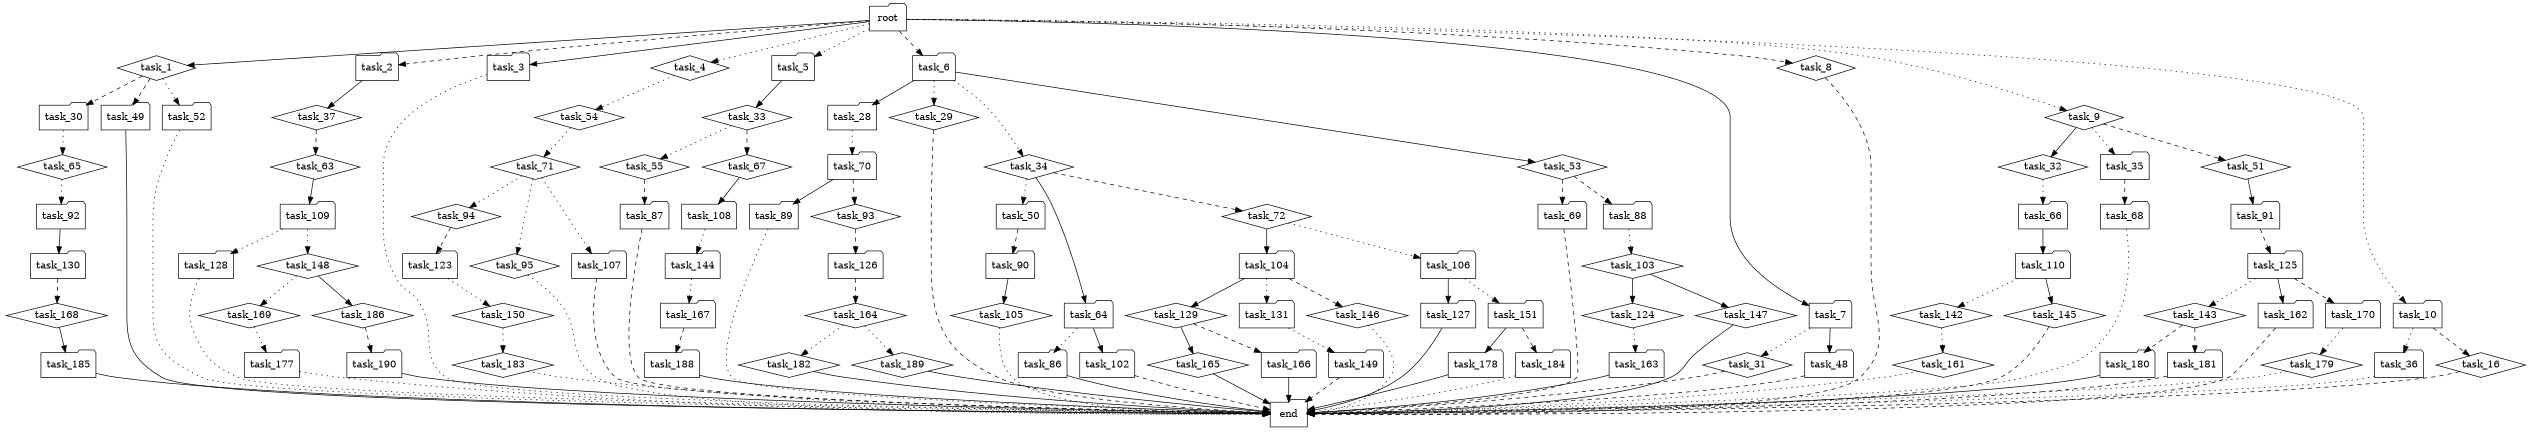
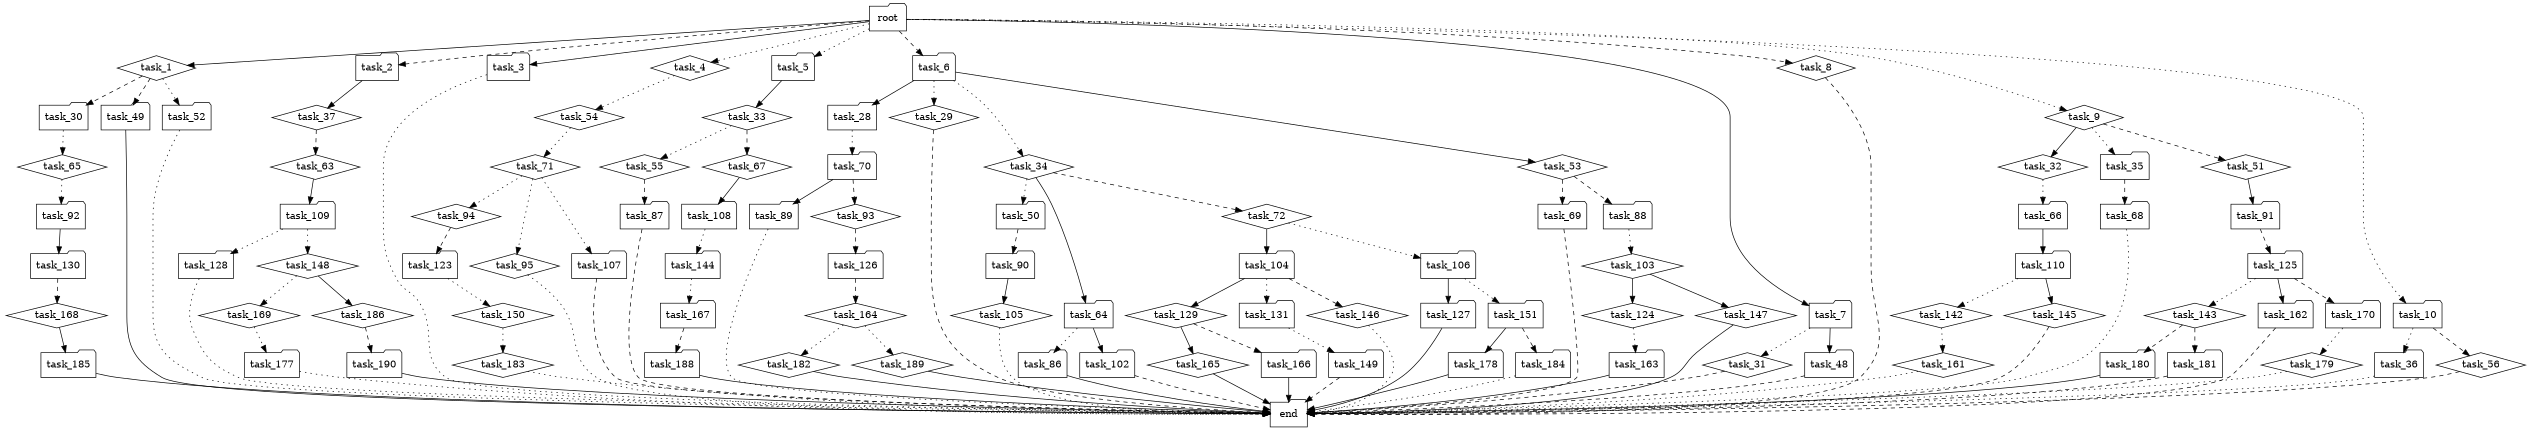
node "task_16": label "task_16" -> "task_56"
